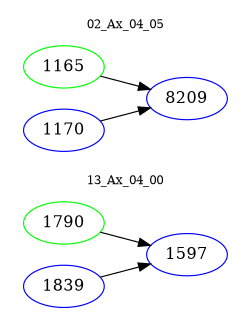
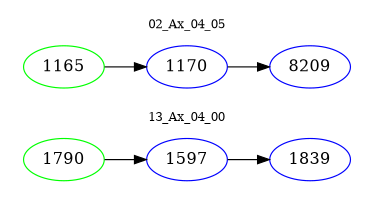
edge "1165" -> "8209": now "1165" -> "1170"
edge "1839" -> "1597": reversed
